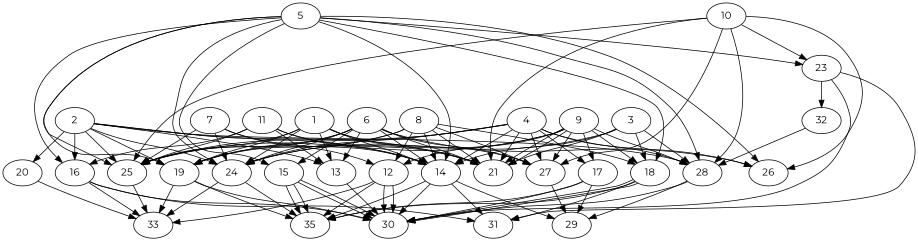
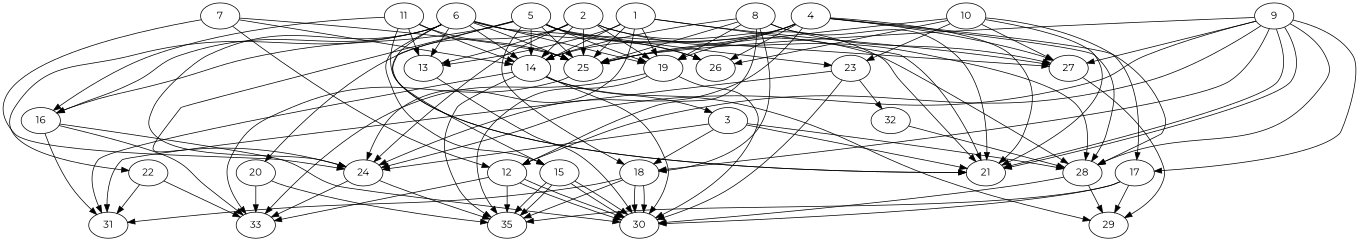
edge "2" -> "16": now "6" -> "16"
edge "3" -> "14": reversed
node "22": added
edge "20" -> "35": added
